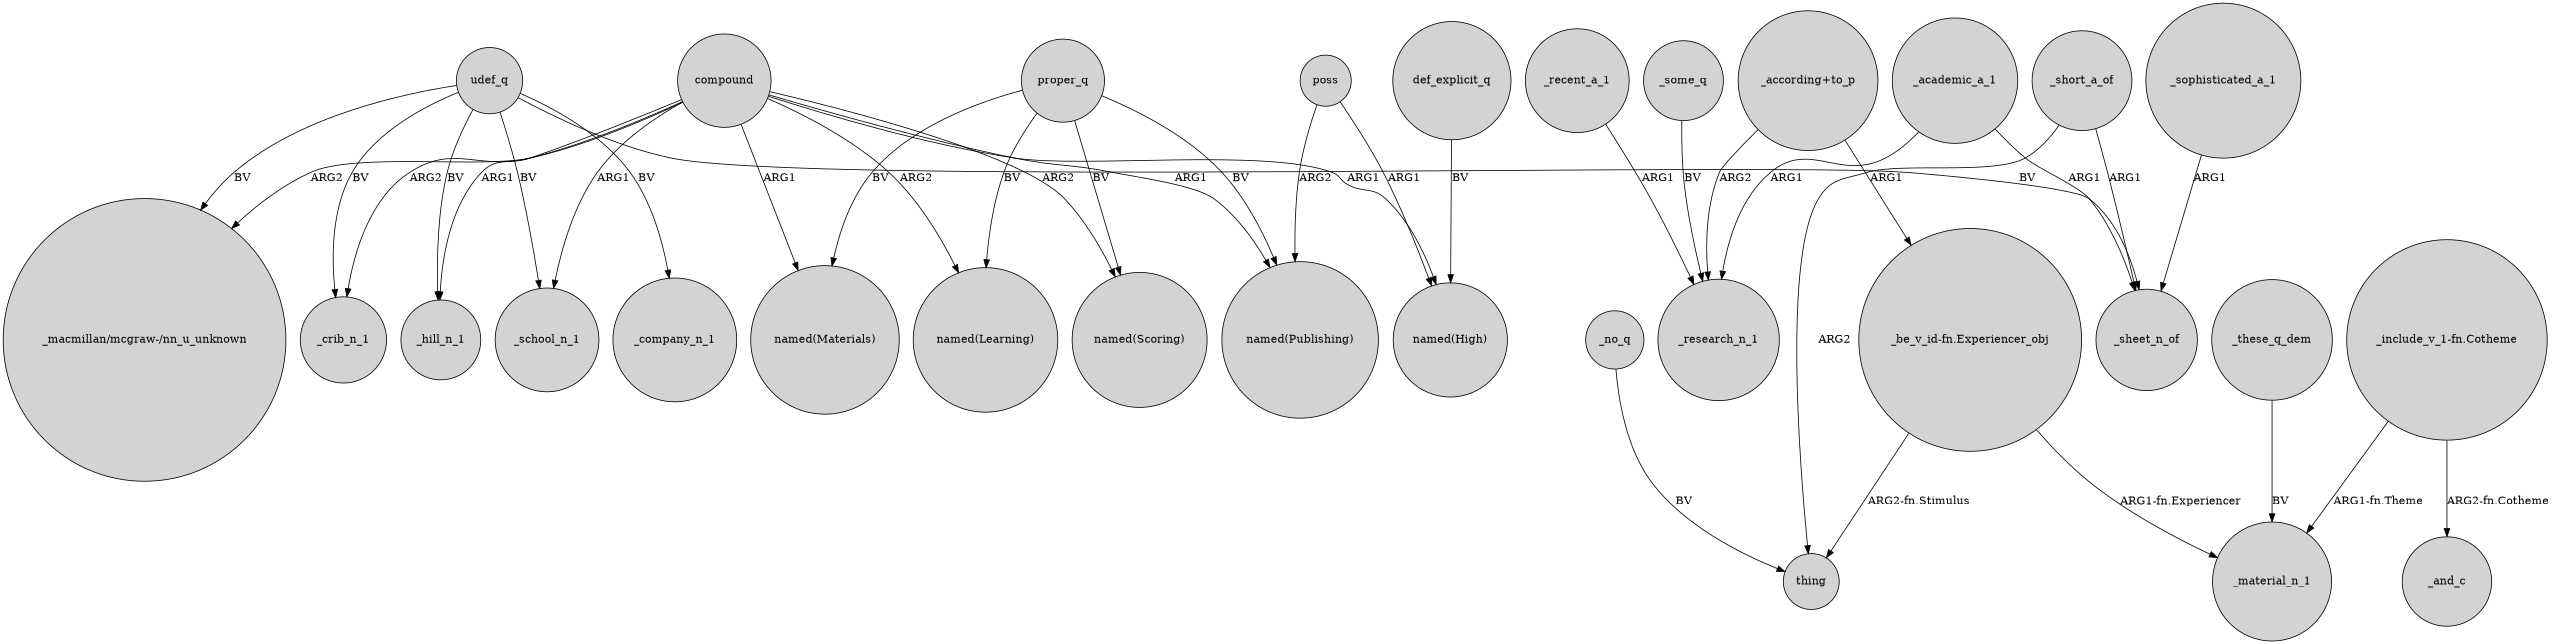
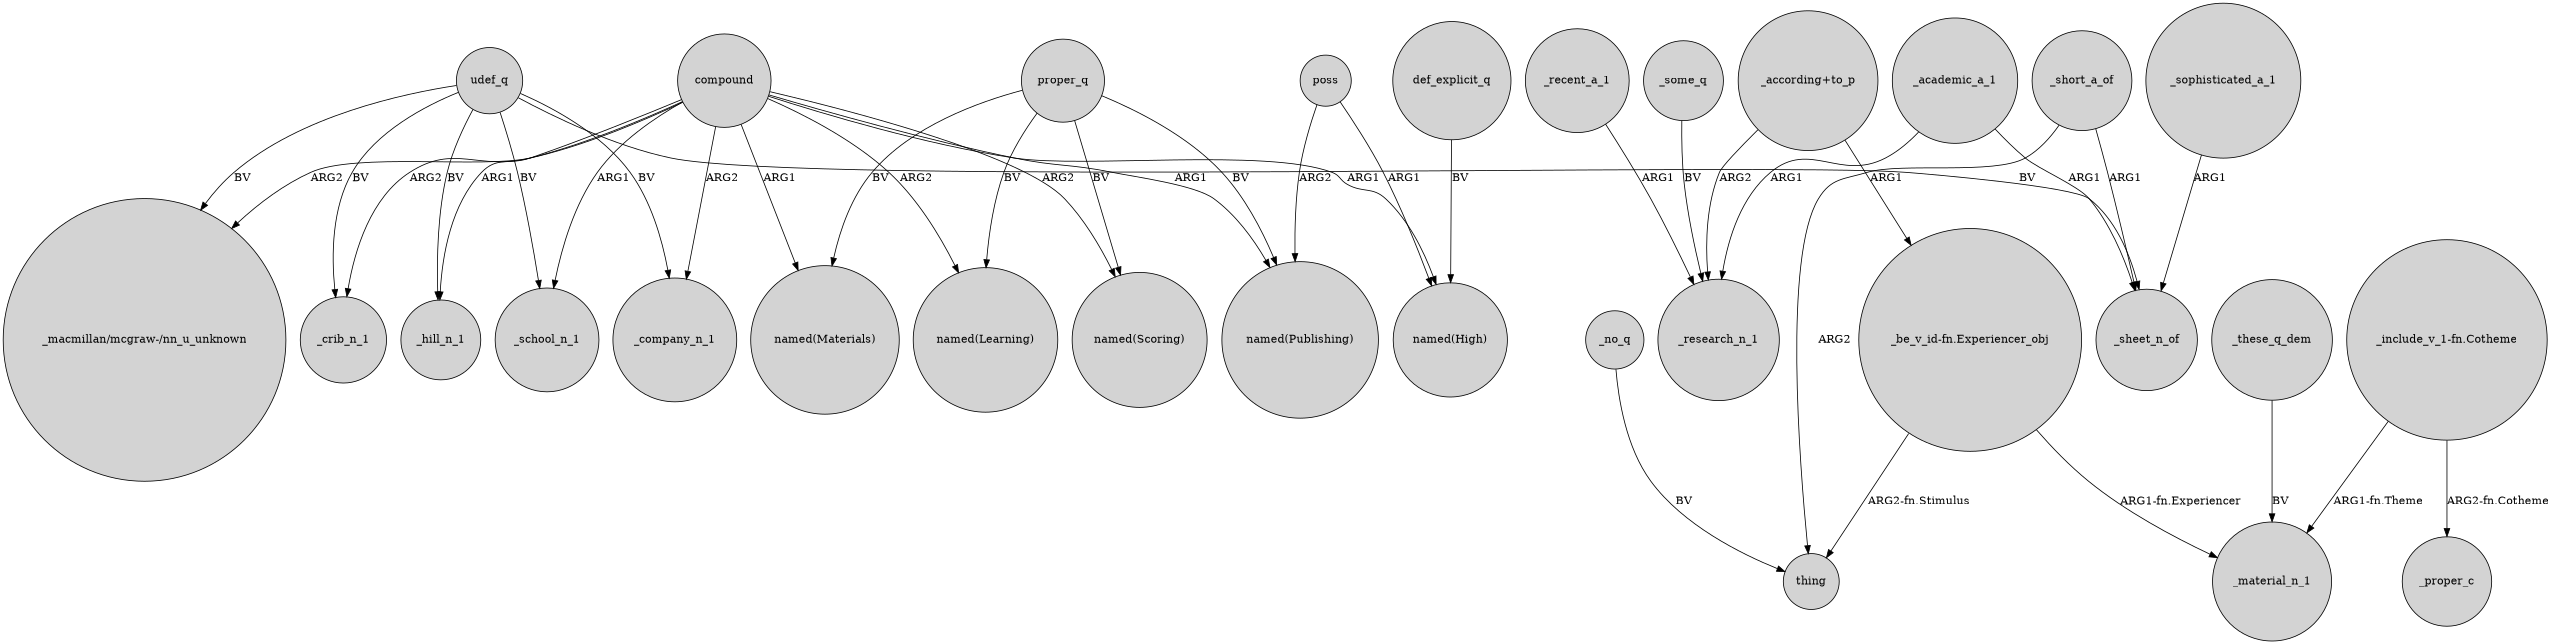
edge "compound" -> "_company_n_1": added, label "ARG2"
node "_and_c": label "_and_c" -> "_proper_c"
